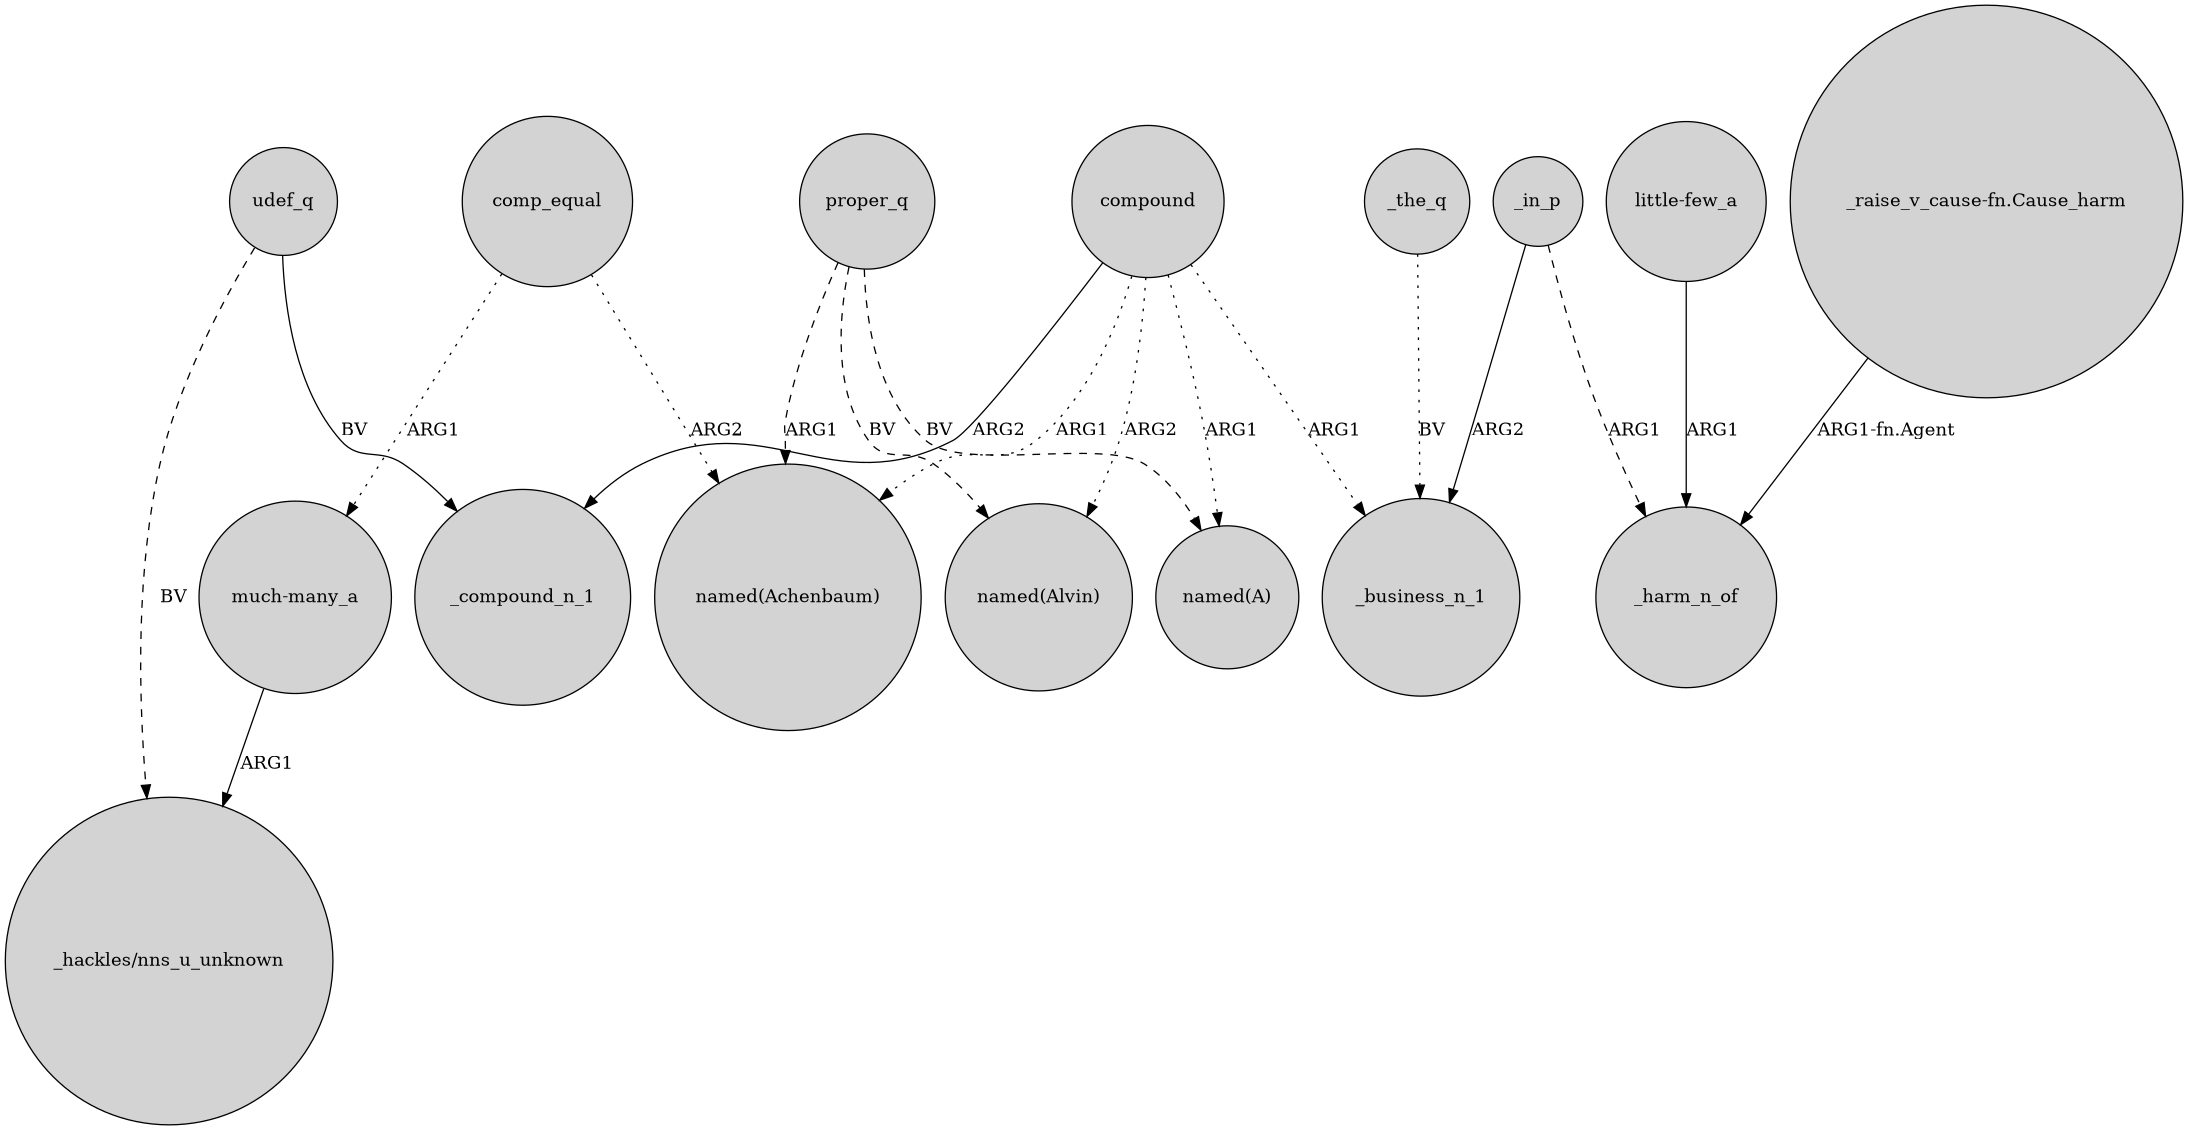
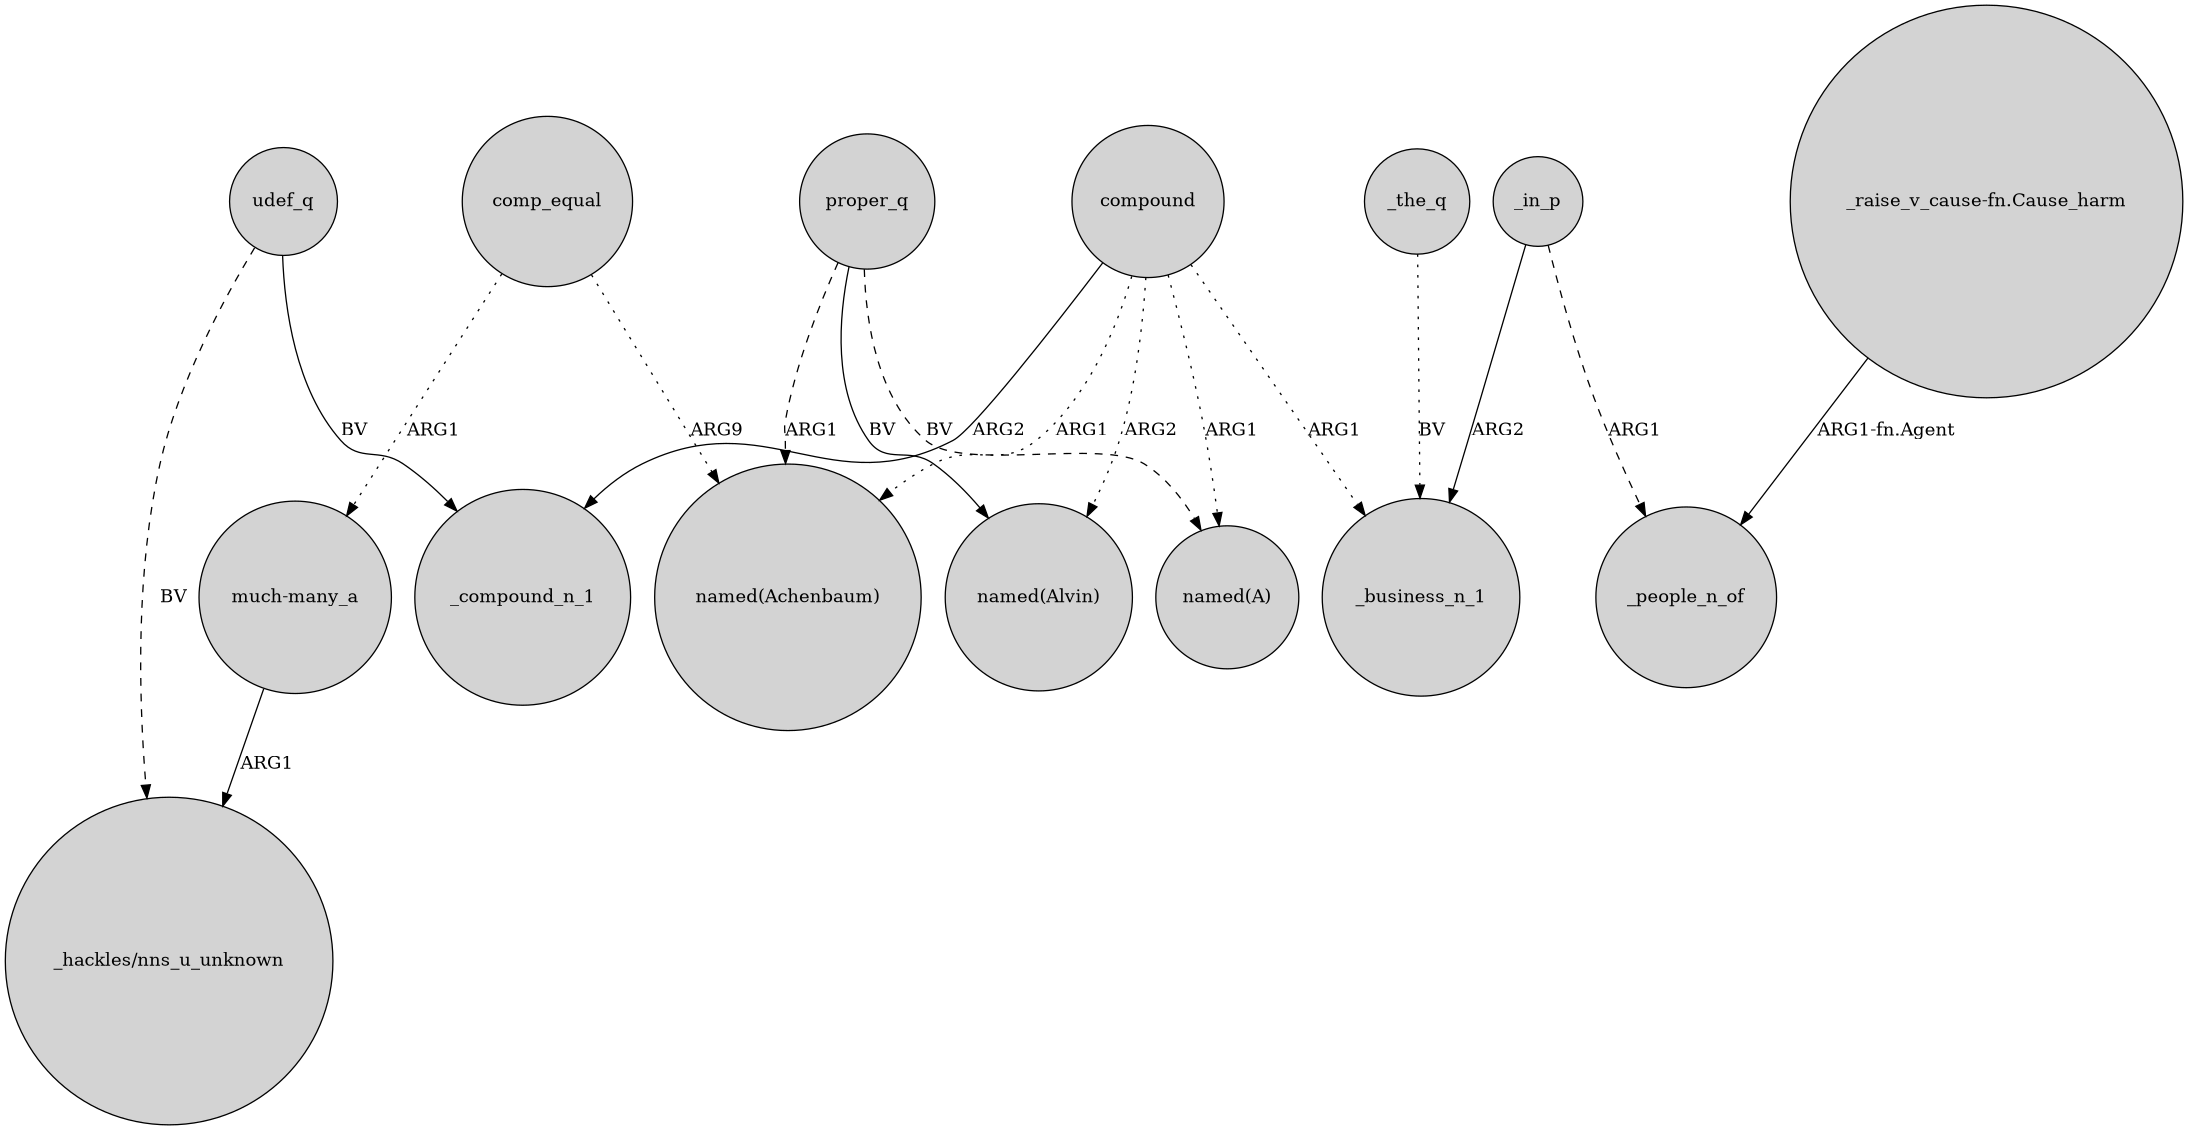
node "little-few_a": removed
edge "proper_q" -> "named(Alvin)": style dashed -> solid
edge "comp_equal" -> "named(Achenbaum)": label "ARG2" -> "ARG9"
node "_harm_n_of": label "_harm_n_of" -> "_people_n_of"
